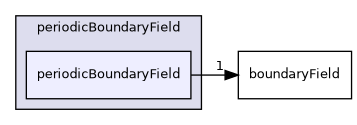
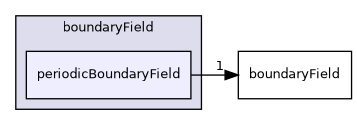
cluster "periodicBoundaryField": label "periodicBoundaryField" -> "boundaryField"
